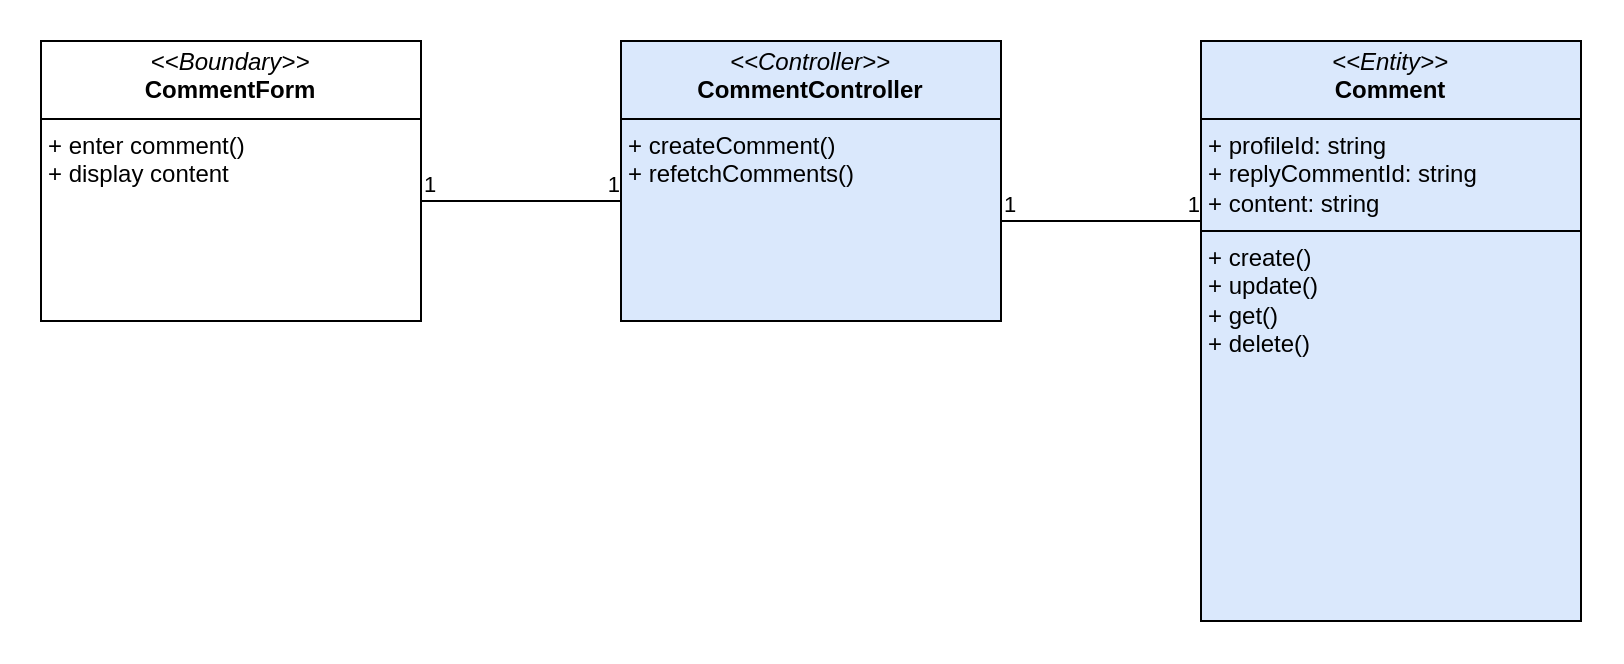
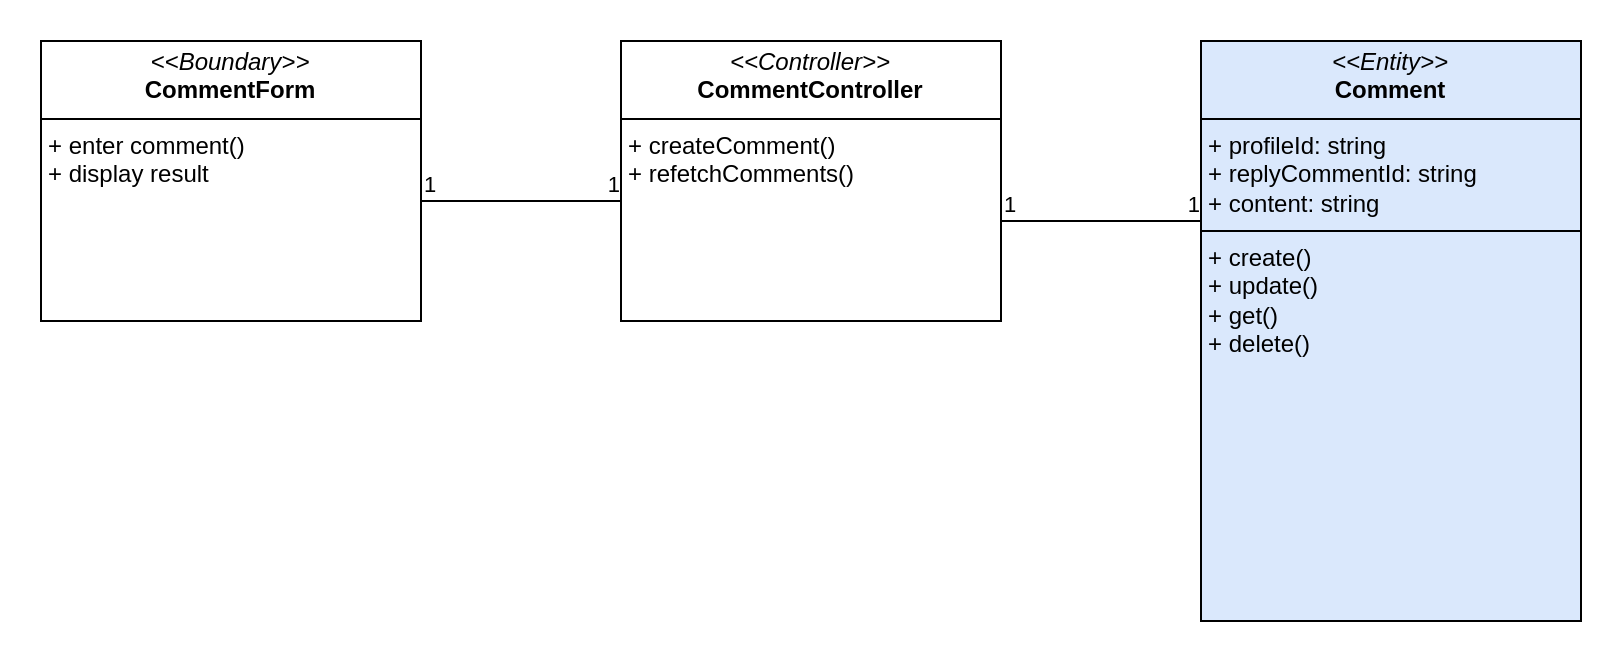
node "<<Boundary>> CommentForm + enter comment() + display content": label "<<Boundary>> CommentForm + enter comment() + display content" -> "<<Boundary>> CommentForm + enter comment() + display result"
node "<<Controller>> CommentController + createComment() + refetchComments()": fillcolor #dae8fc -> #ffffff
